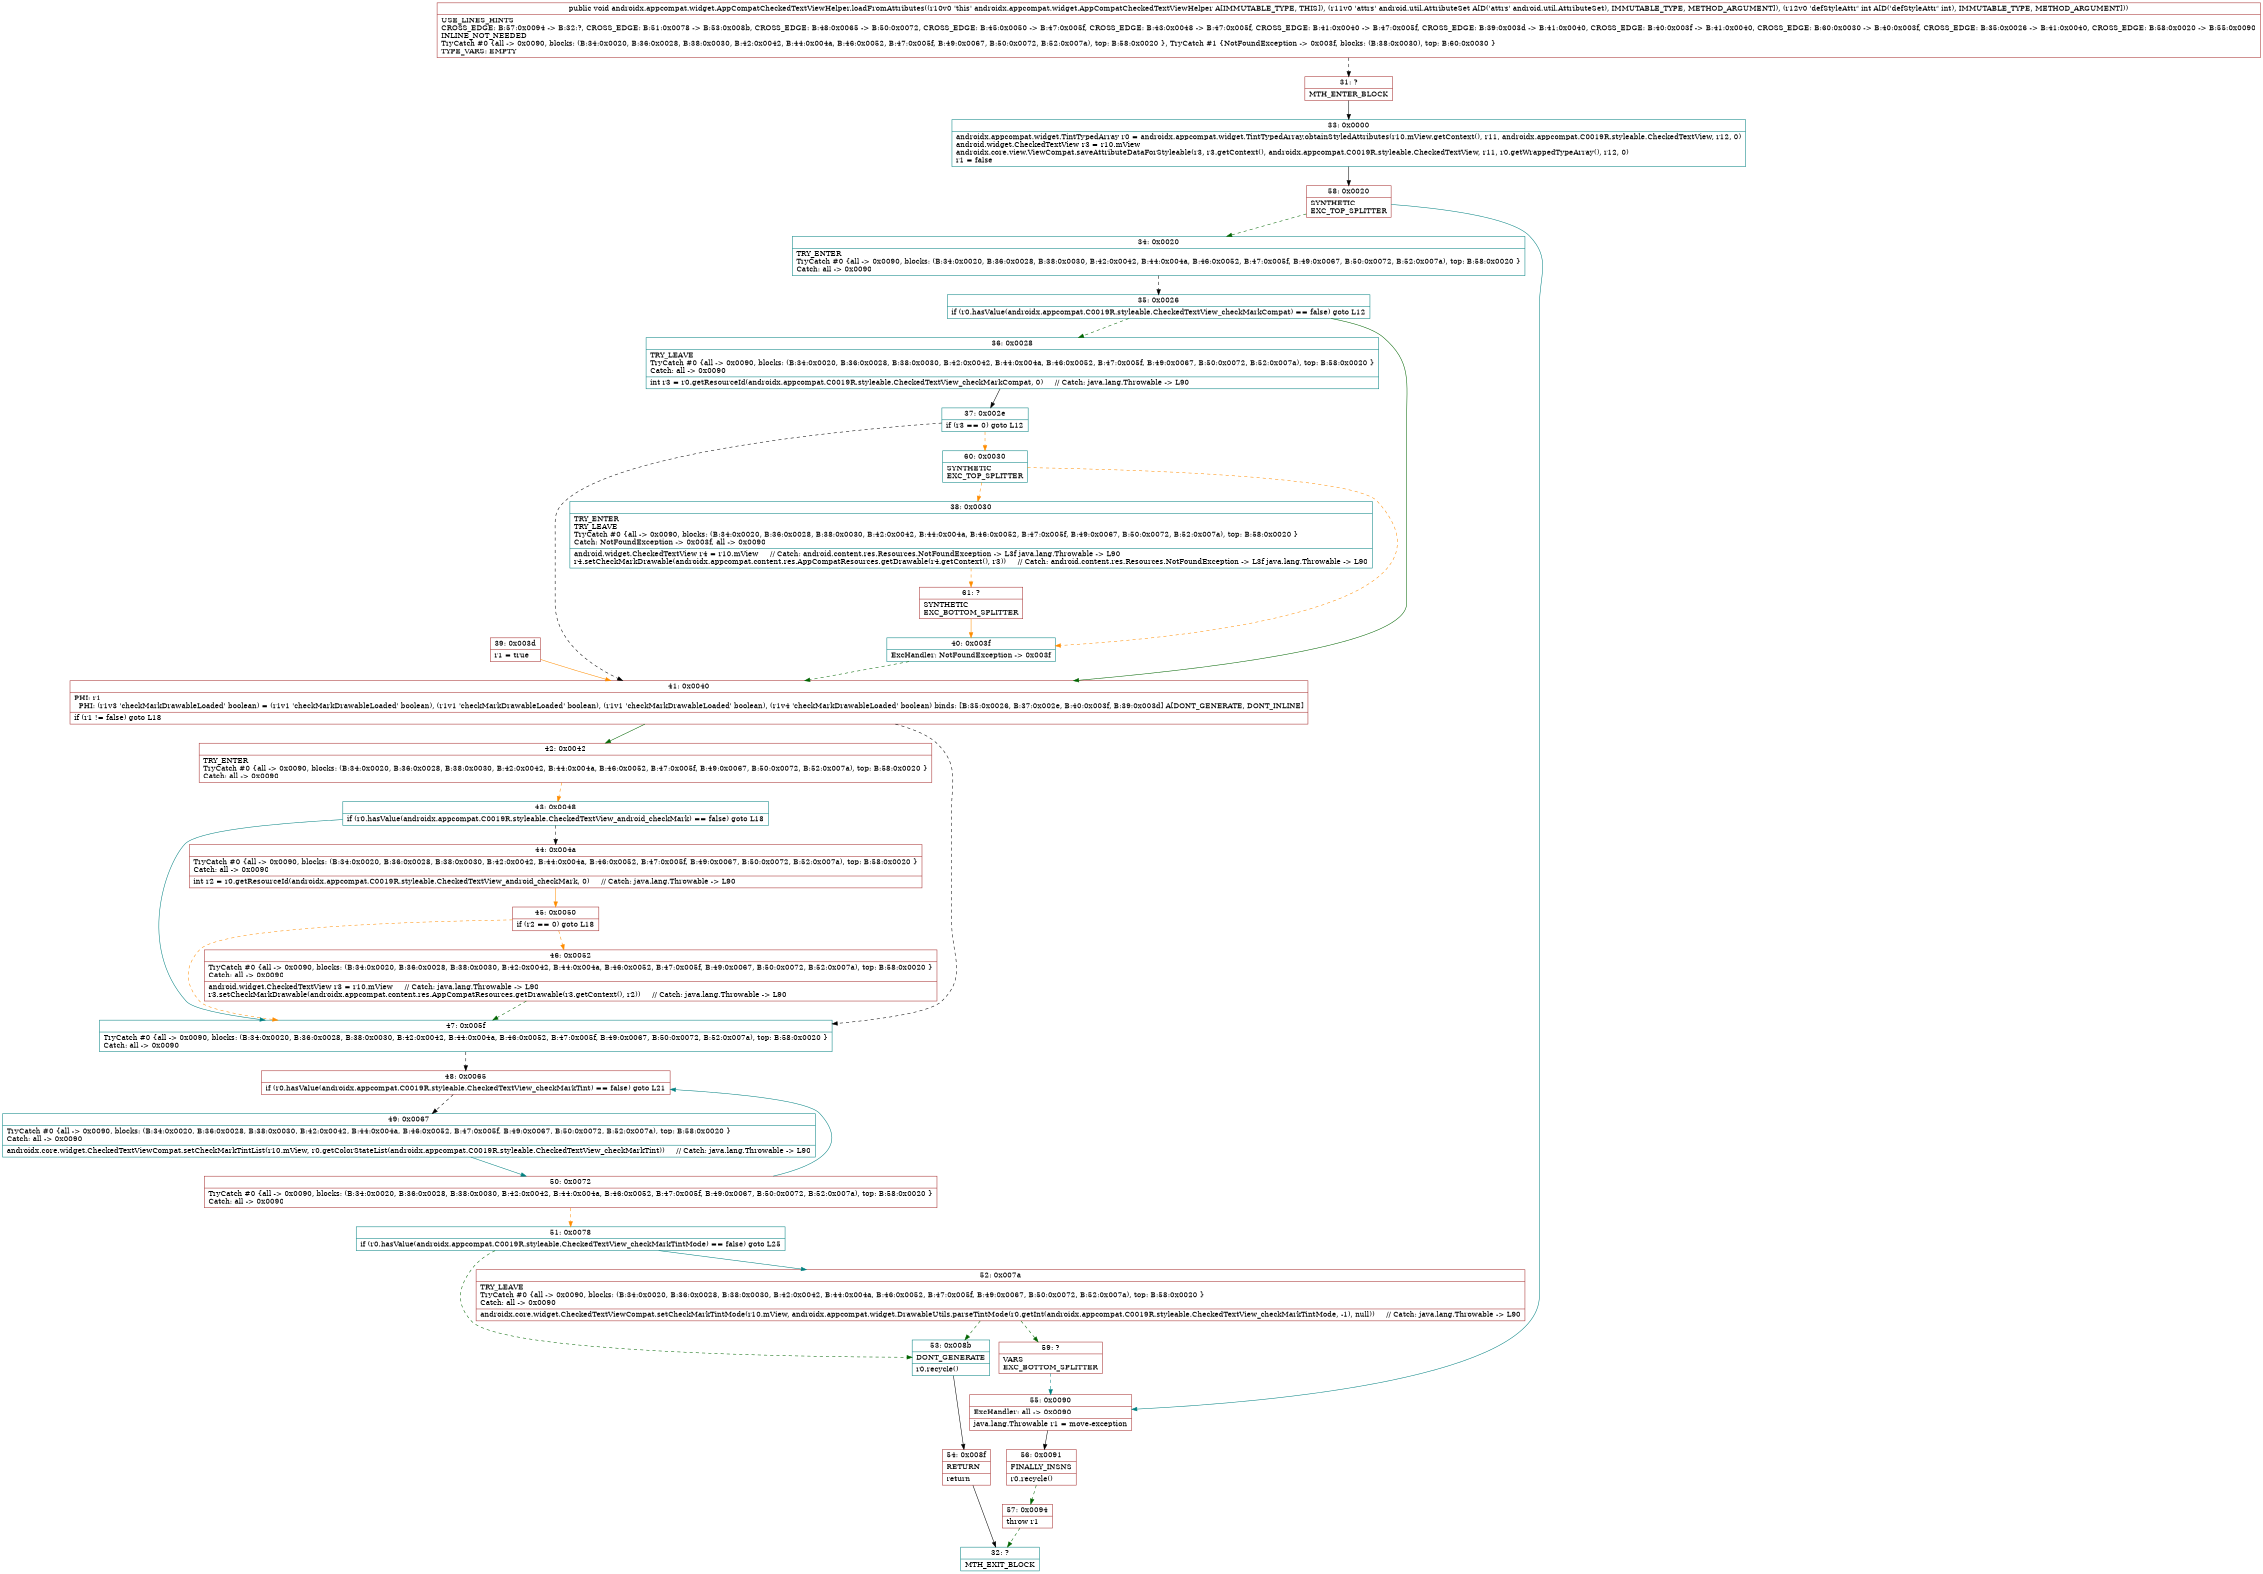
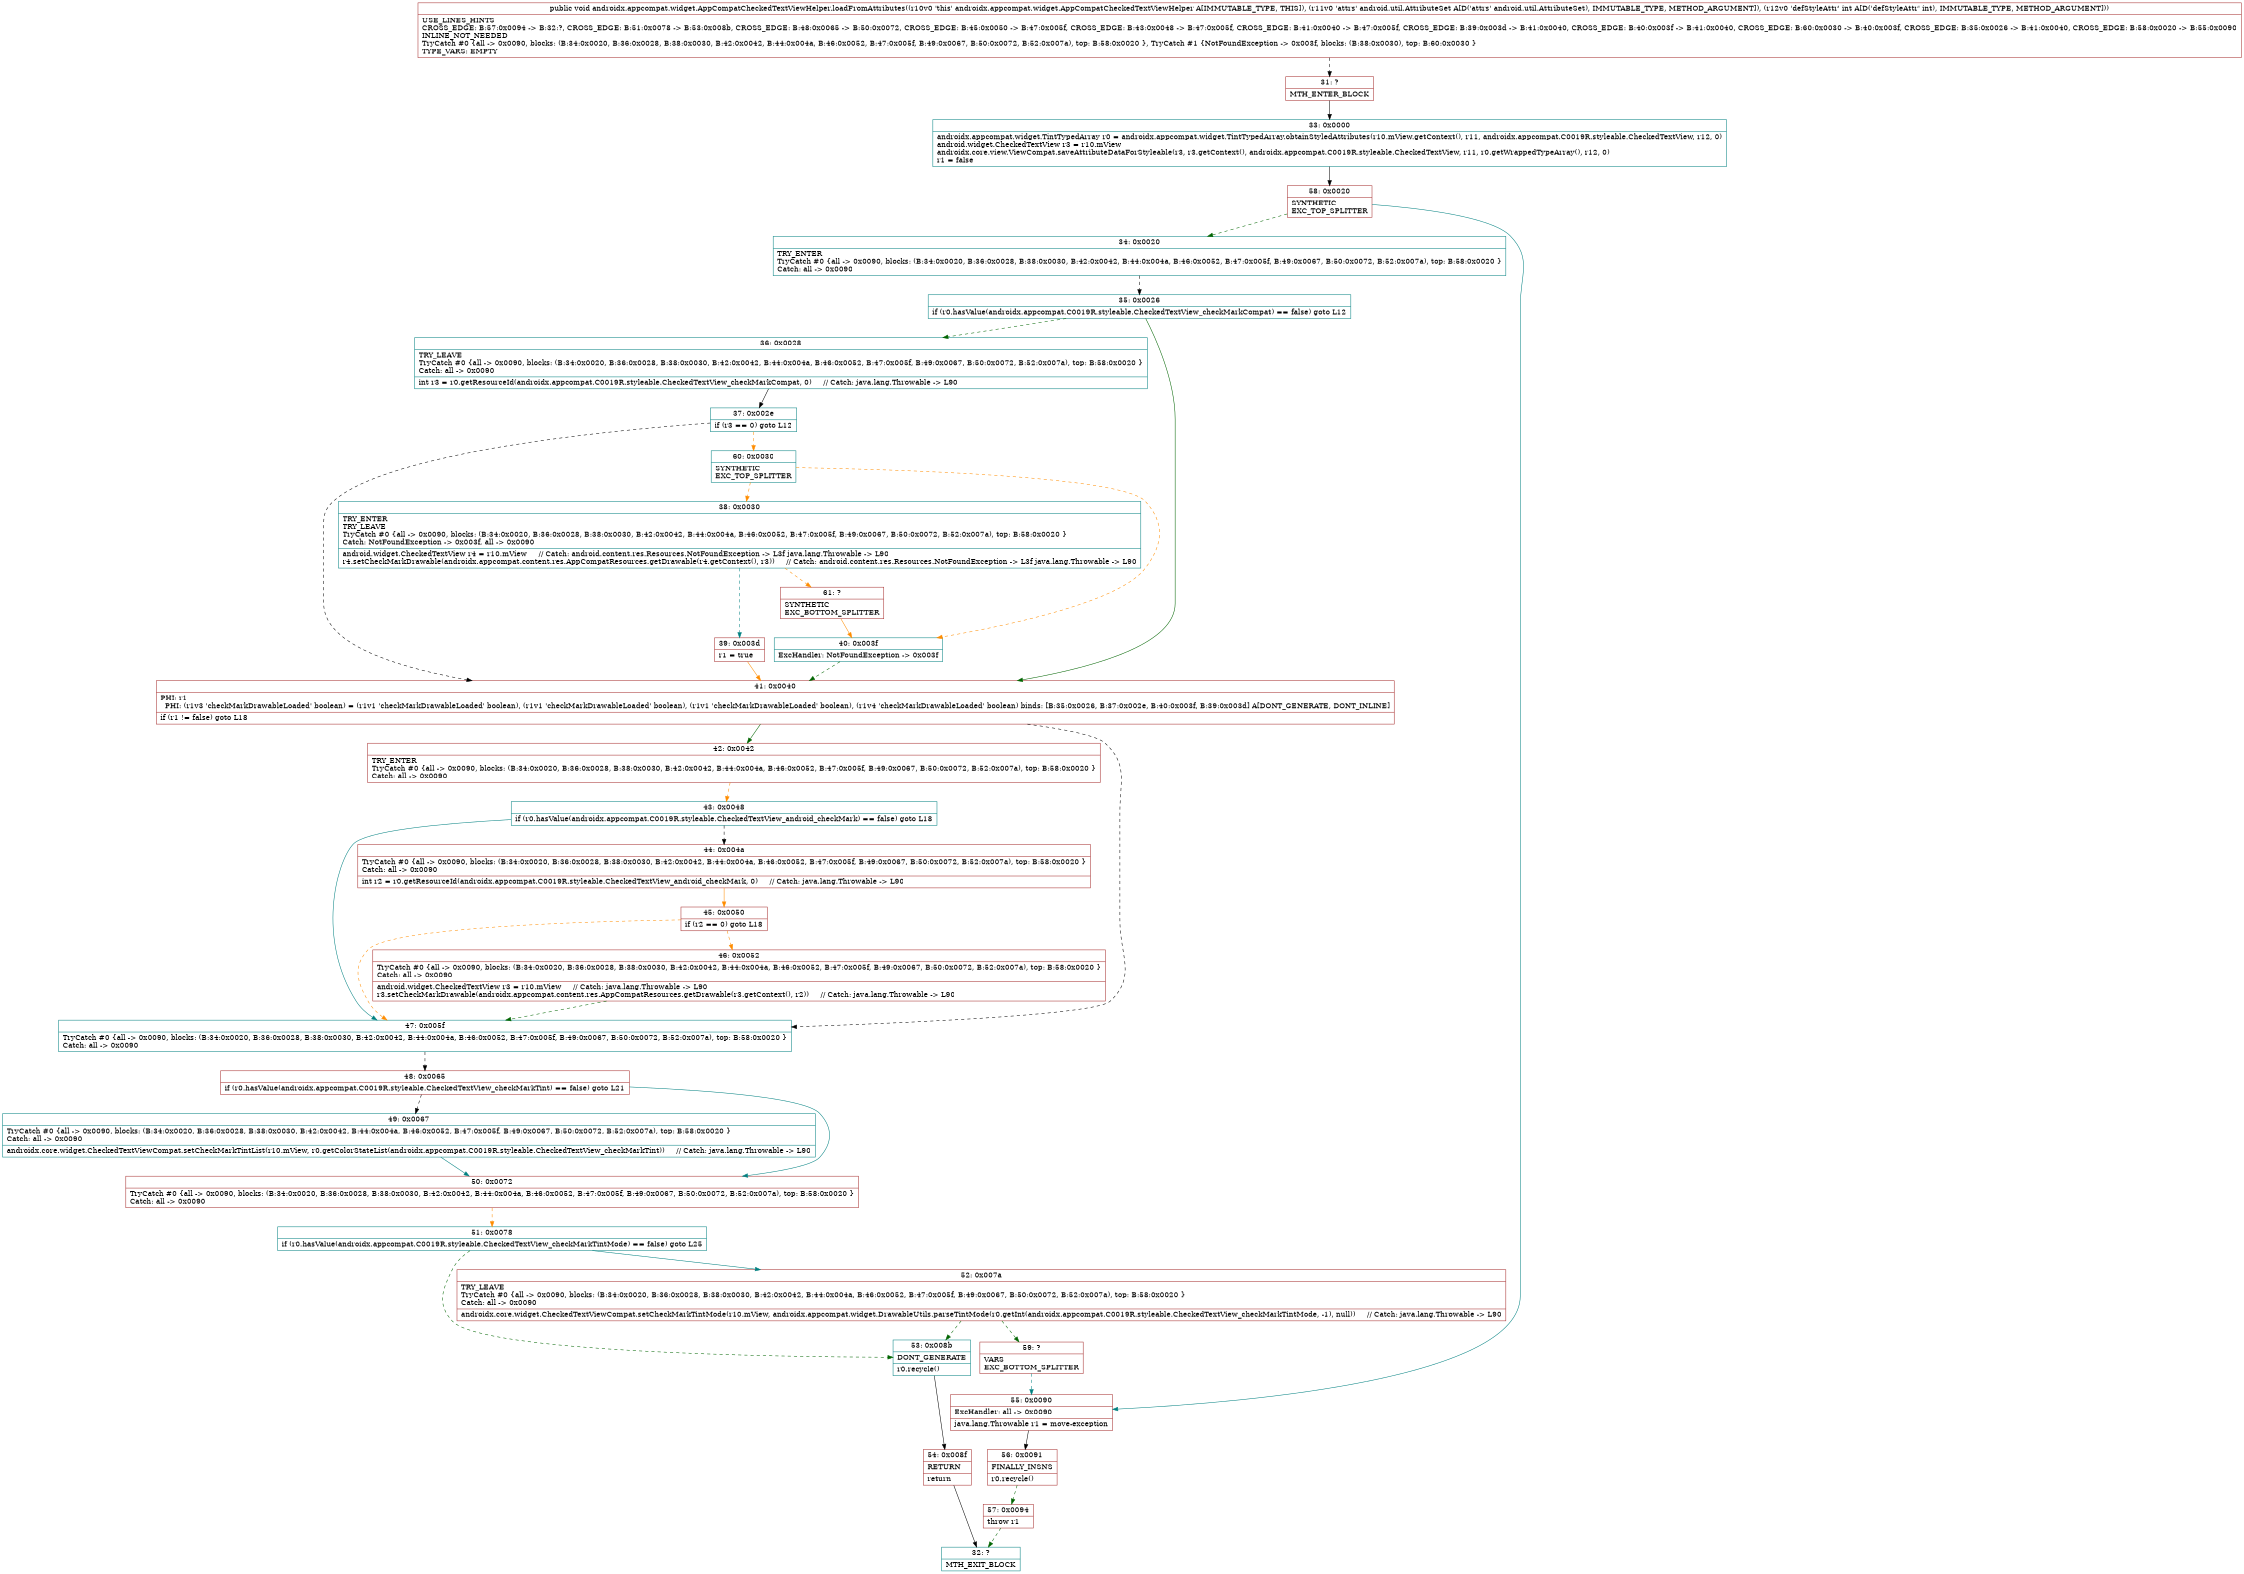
edge "38: 0x0030" -> "39: 0x003d": added
edge "50: 0x0072" -> "48: 0x0065": reversed
